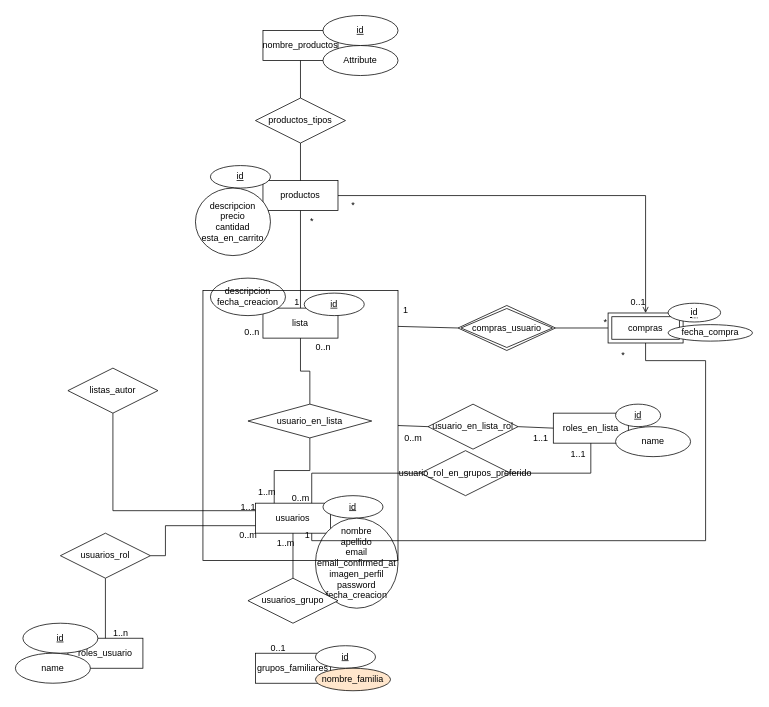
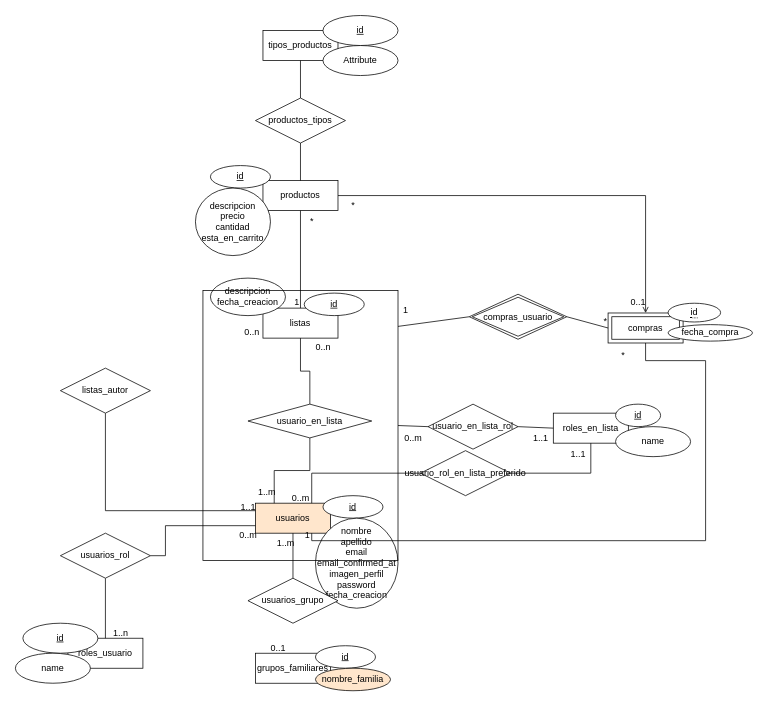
node "nombre_productos": label "nombre_productos" -> "tipos_productos"
node "lista": label "lista" -> "listas"
node "compras_usuario": moved (507, 328) -> (518, 317)
node "listas_autor": moved (113, 390) -> (105, 390)
node "usuario_rol_en_grupos_preferido": label "usuario_rol_en_grupos_preferido" -> "usuario_rol_en_lista_preferido"
node "usuarios": fillcolor #ffffff -> #ffe6cc
